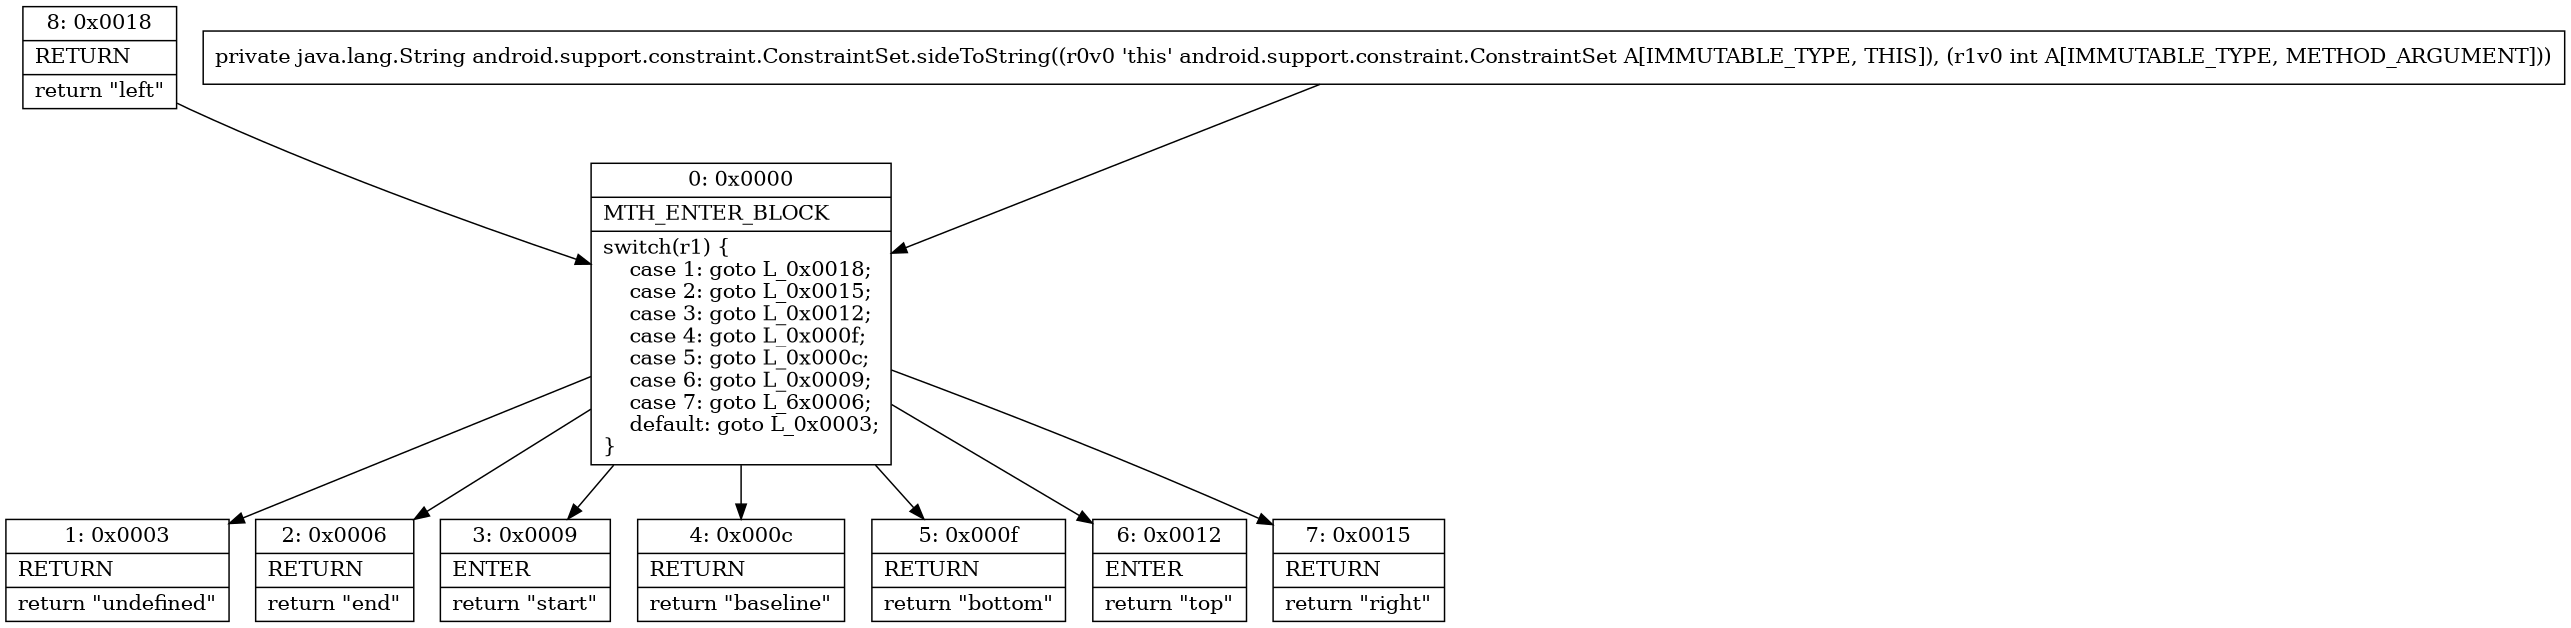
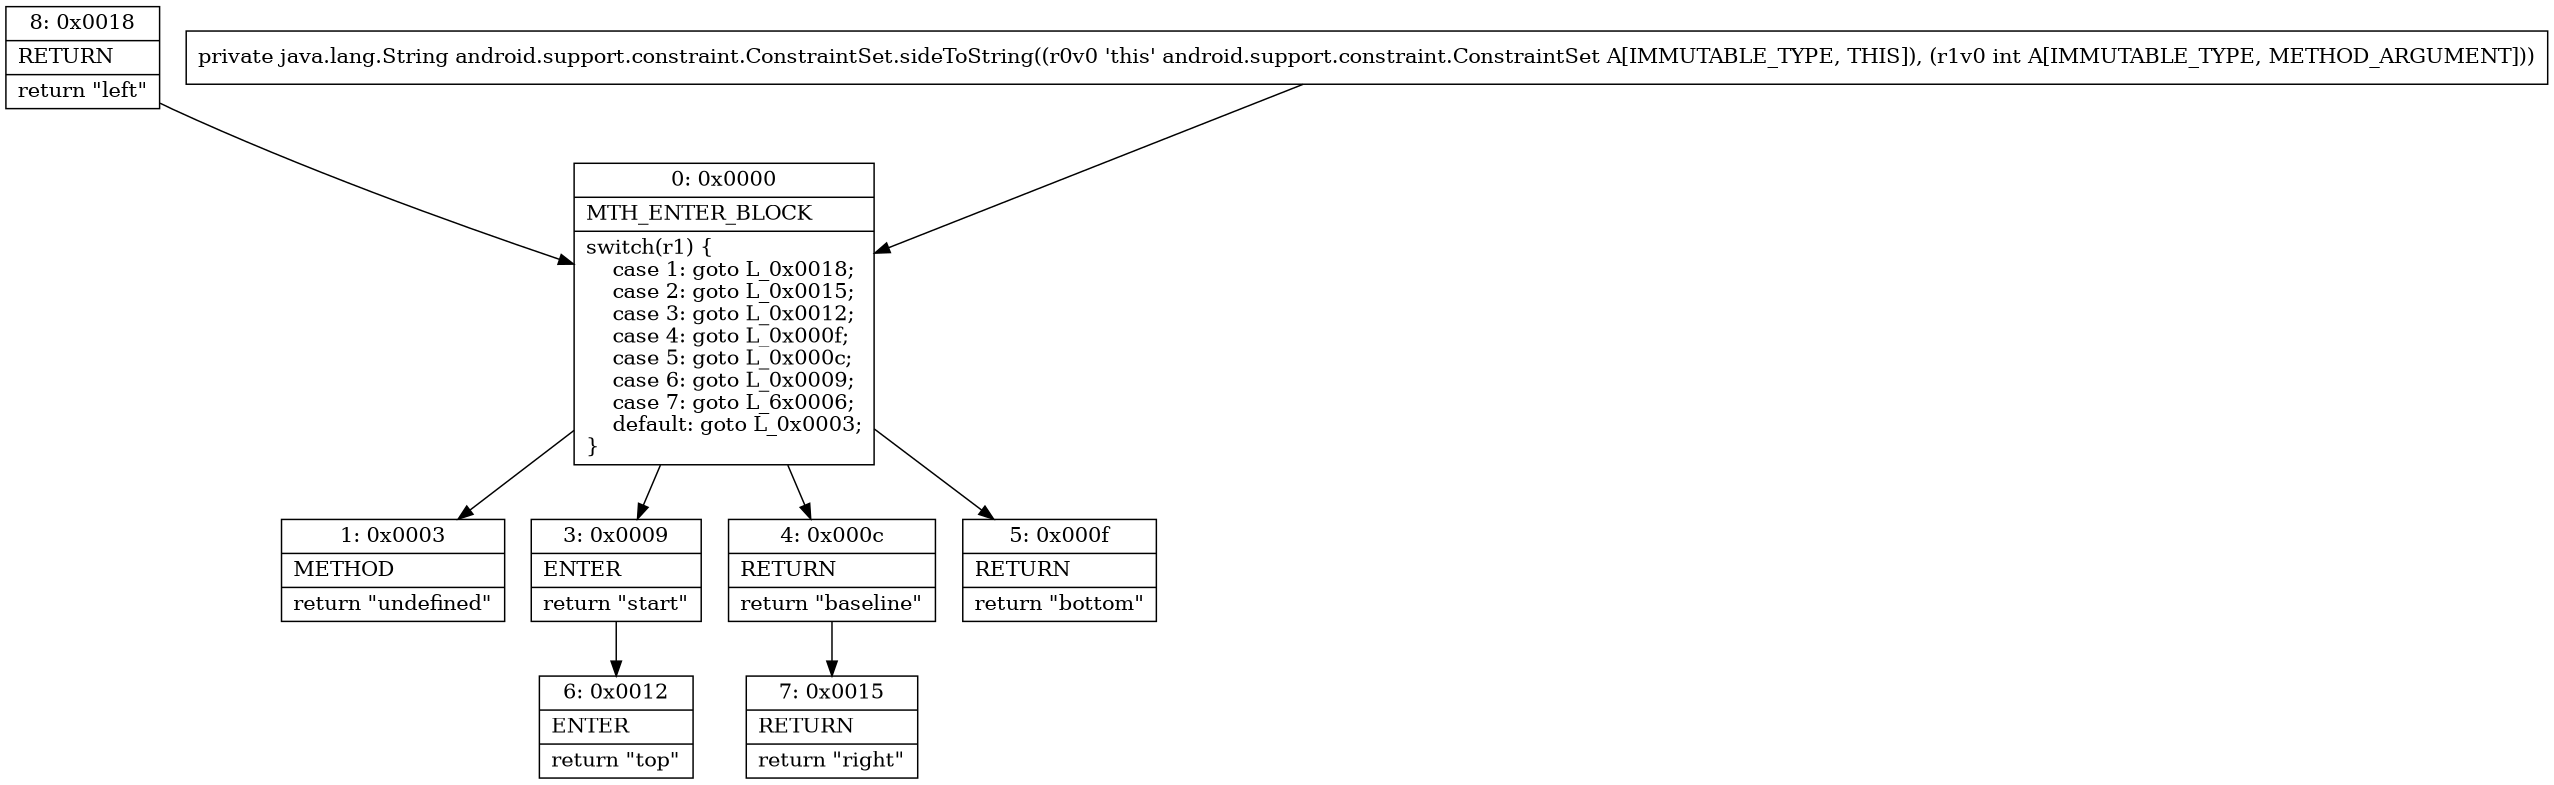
edge "0: 0x0000" -> "7: 0x0015": now "4: 0x000c" -> "7: 0x0015"
edge "0: 0x0000" -> "6: 0x0012": now "3: 0x0009" -> "6: 0x0012"
node "1: 0x0003": text "RETURN" -> "METHOD"
node "2: 0x0006": removed
